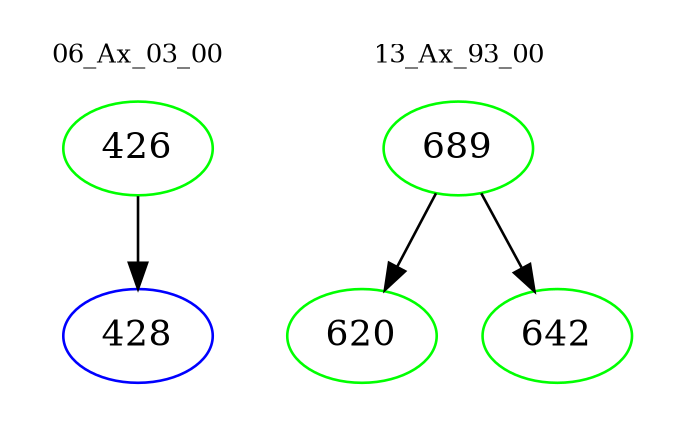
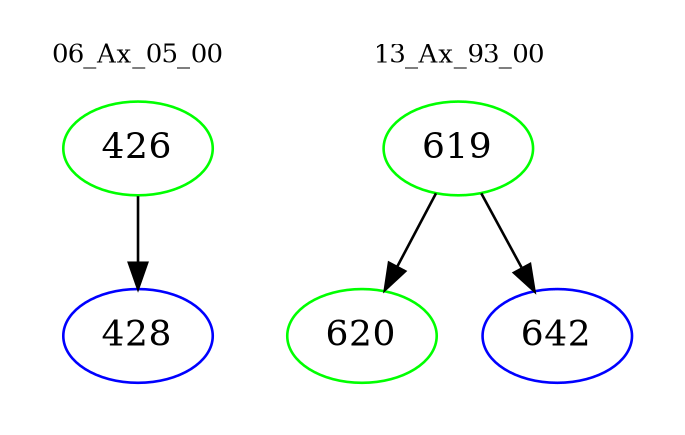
cluster "06_Ax_03_00": label "06_Ax_03_00" -> "06_Ax_05_00"
node "689": label "689" -> "619"
node "642": color green -> blue
